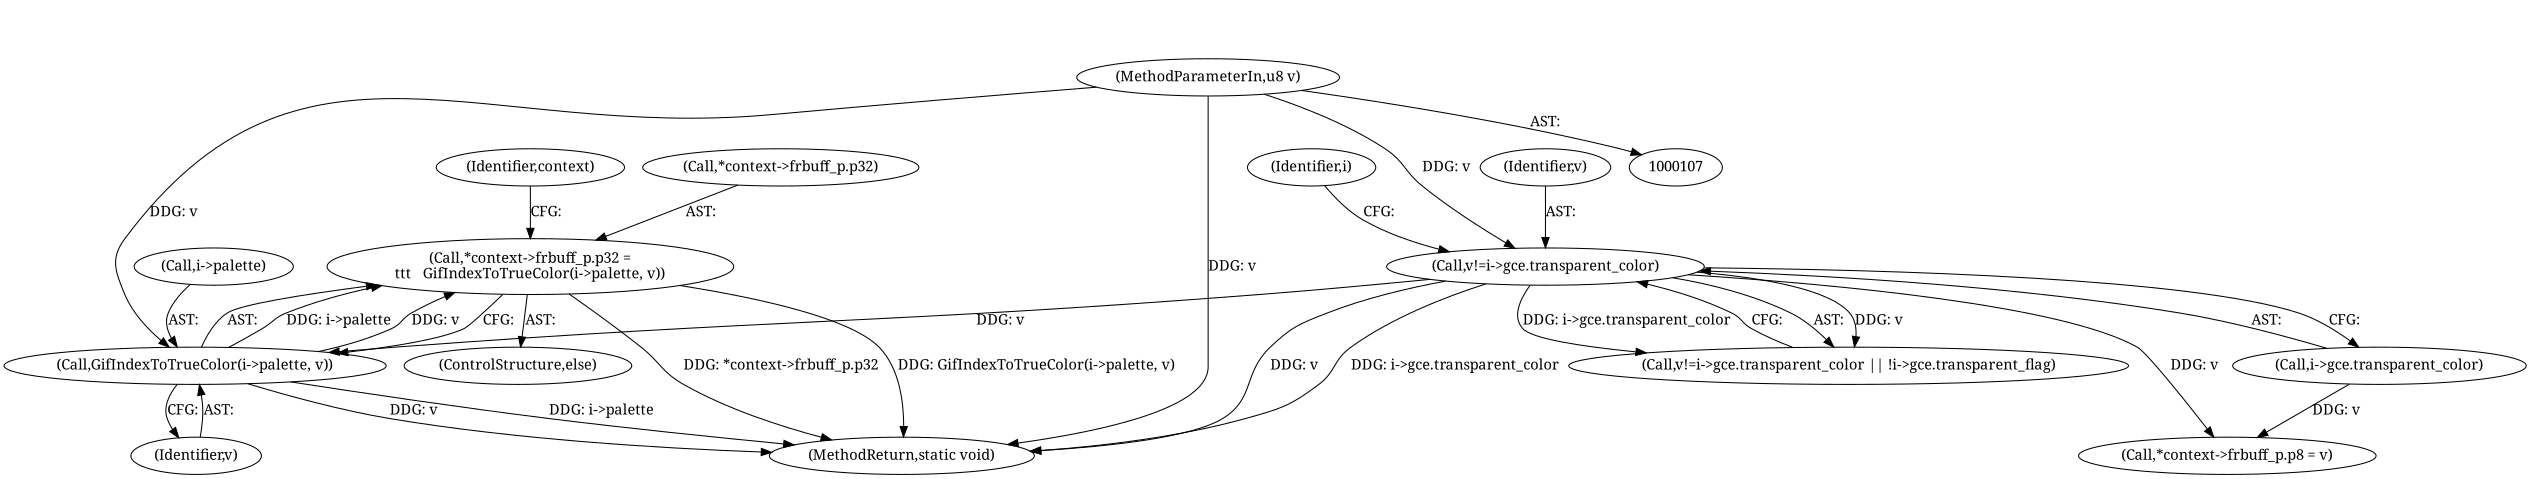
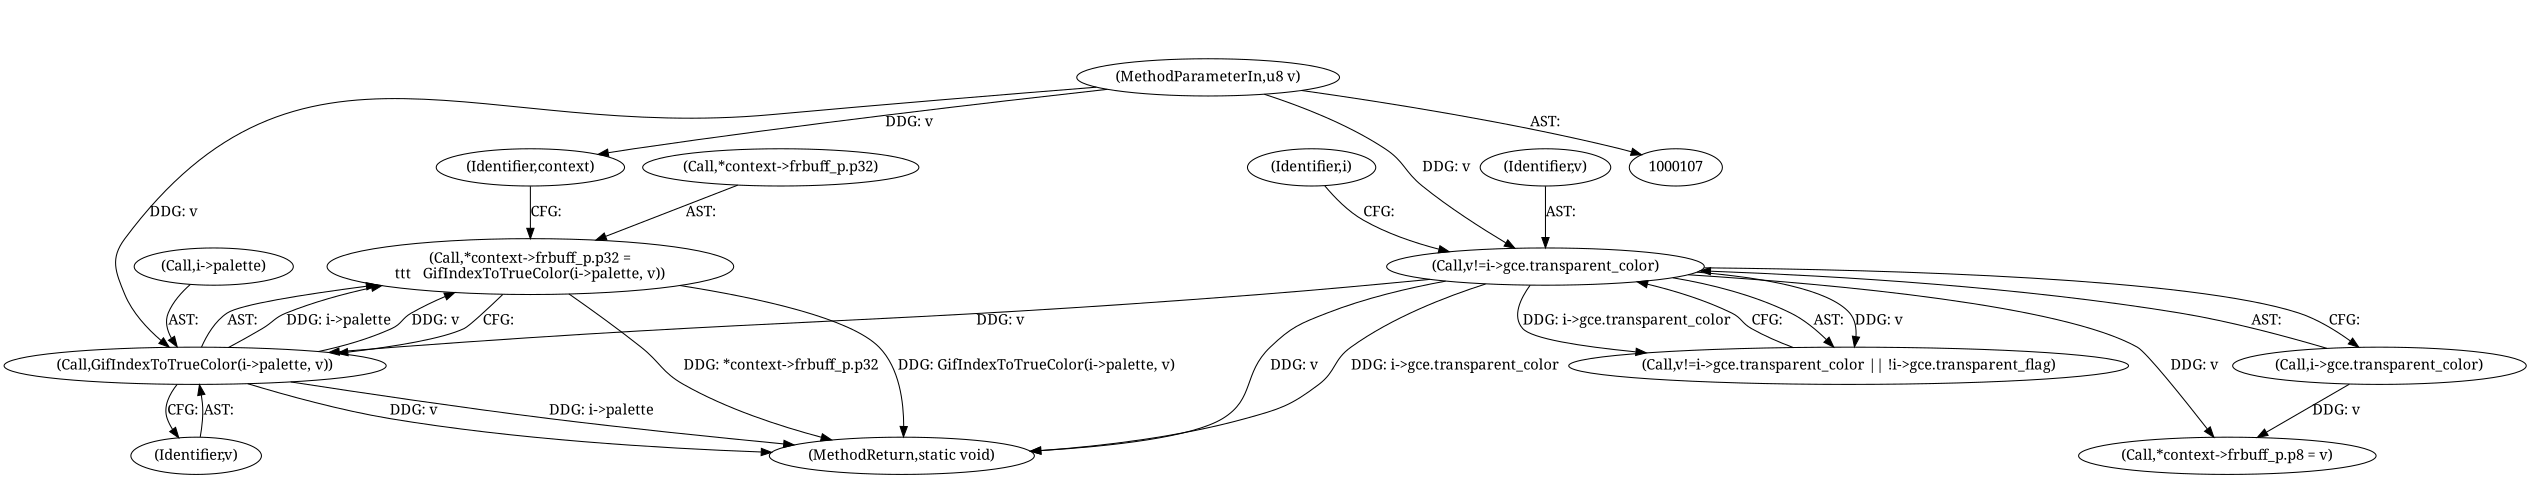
edge "(MethodParameterIn,u8 v)" -> "(MethodReturn,static void)": now "(MethodParameterIn,u8 v)" -> "(Identifier,context)"
node "(ControlStructure,else)": removed
